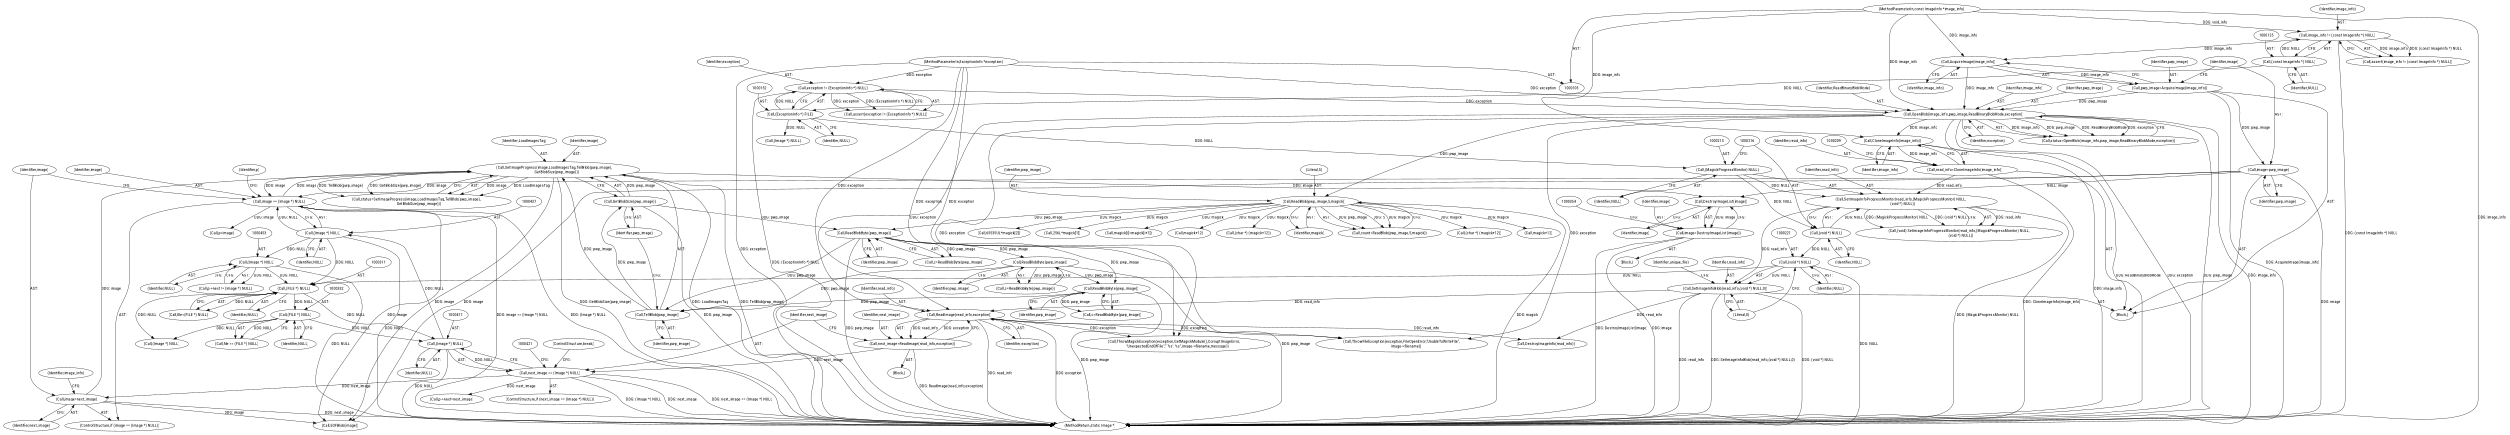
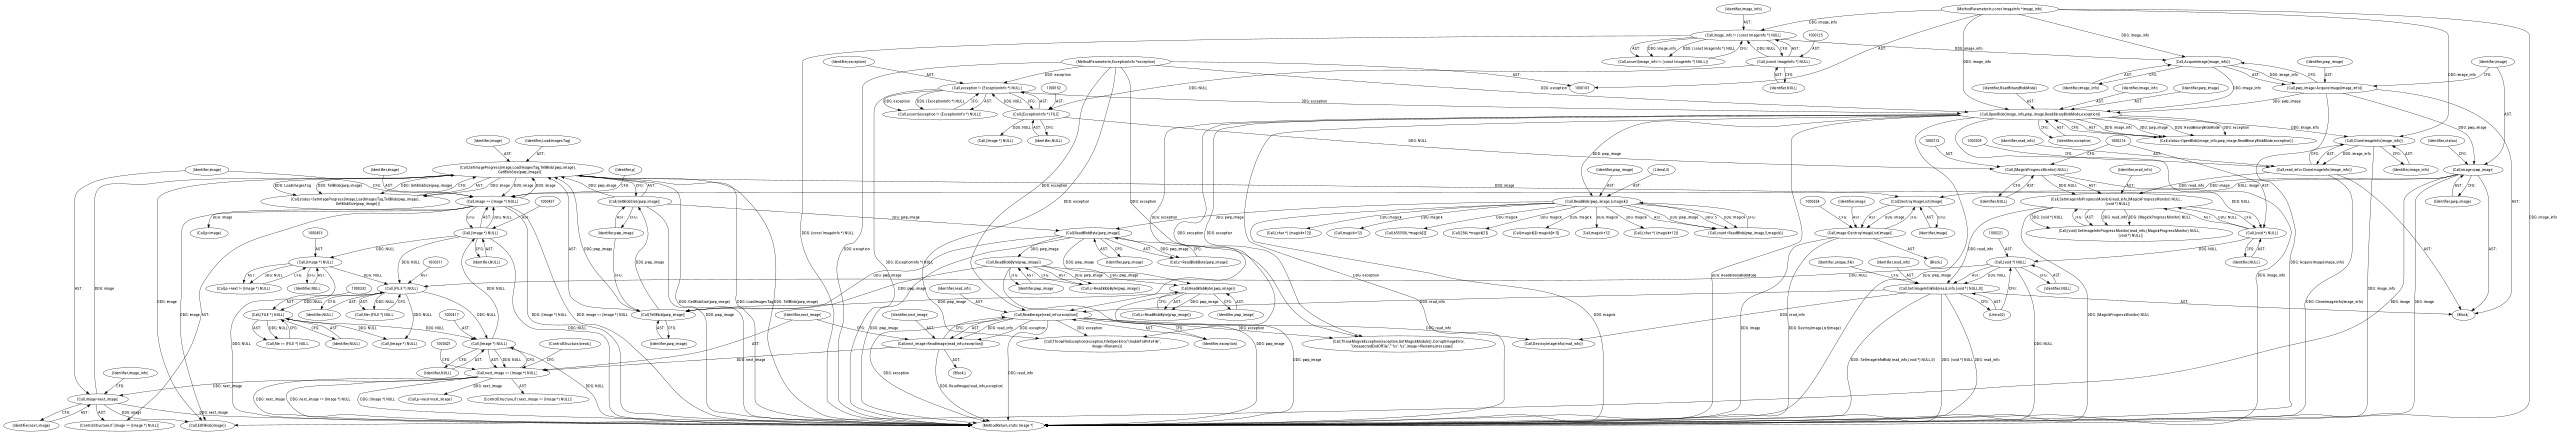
edge "(MethodParameterIn,const ImageInfo *image_info)" -> "(Call,image_info != (const ImageInfo *) NULL)": label "DDG: void_info" -> "DDG: image_info"
node "(Identifier,status)": added
node "(Identifier,magick)": removed
